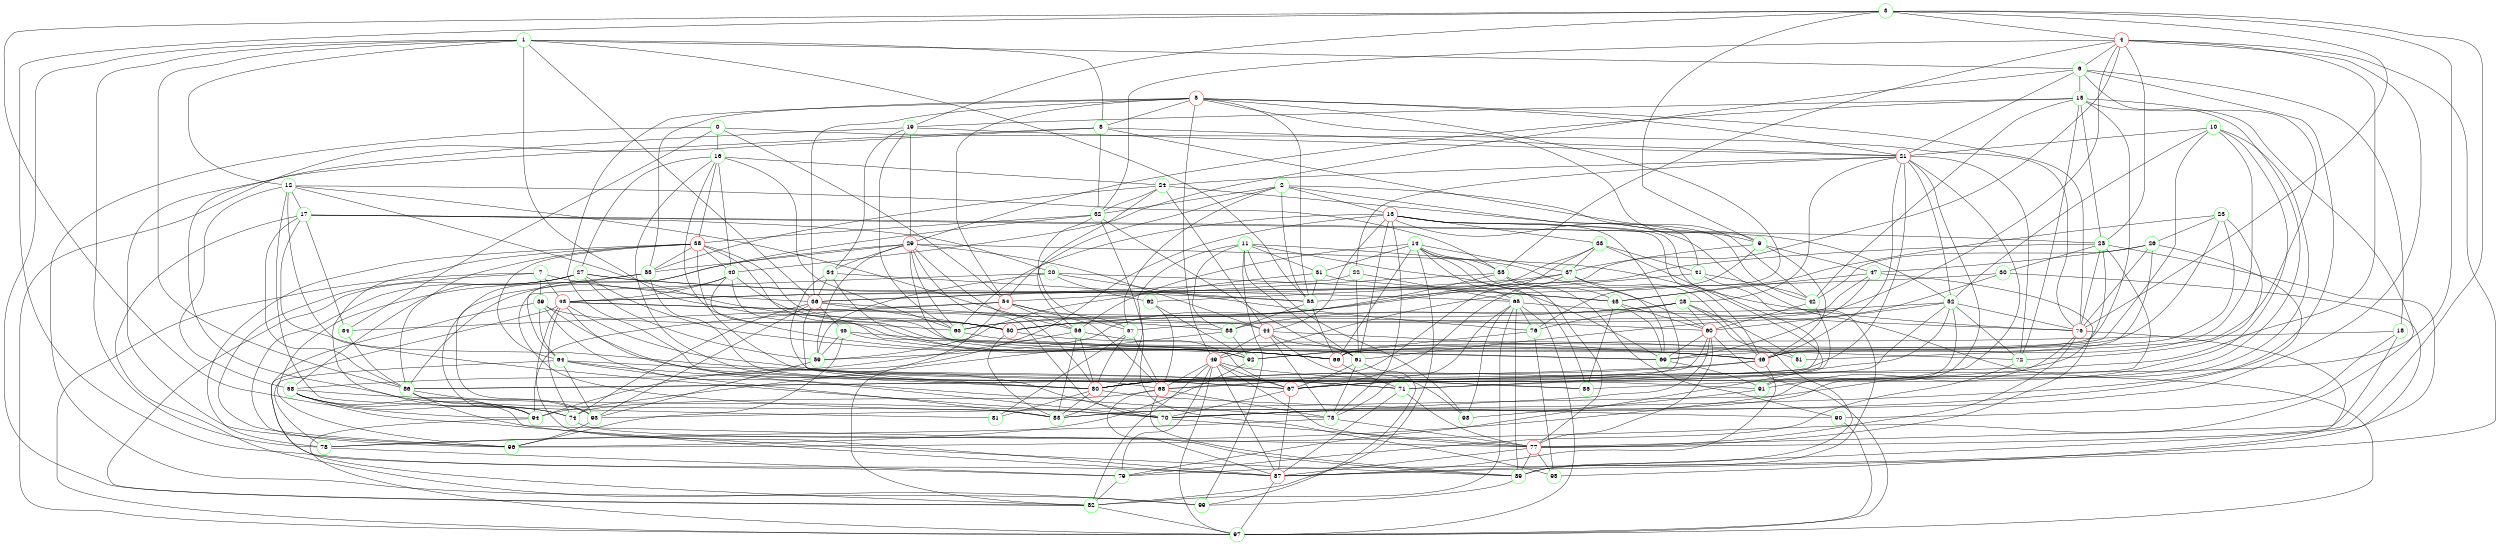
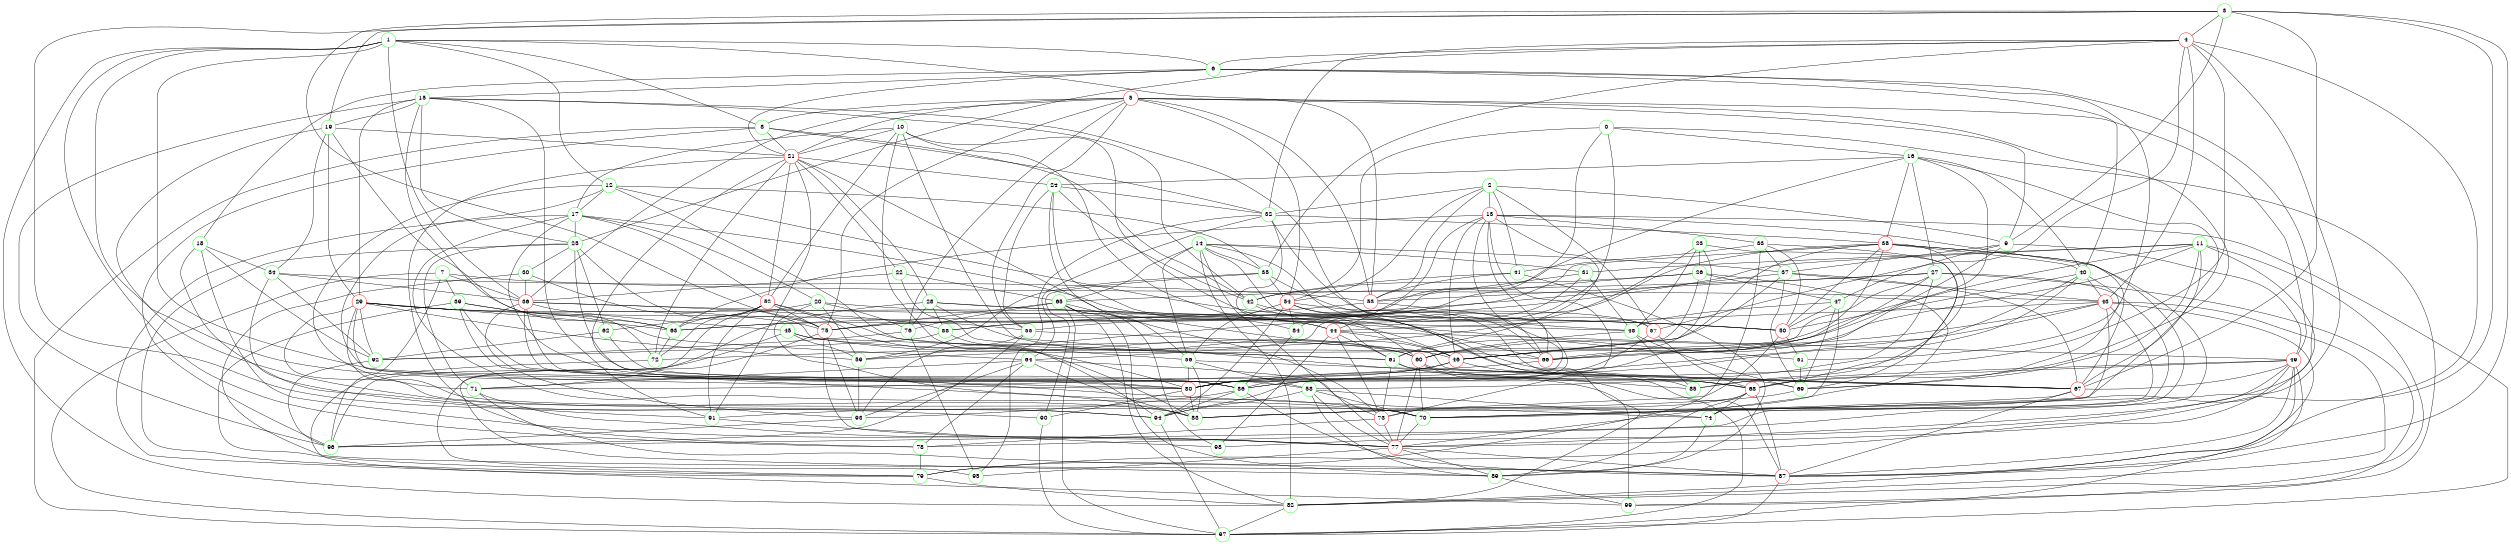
edge "10" -- "17": added
edge "29" -- "34": now "18" -- "34"
node "53": color green -> red
node "52": color green -> red
node "57": color green -> red
edge "60" -- "69": now "51" -- "69"
node "81": removed
node "73": color green -> red
